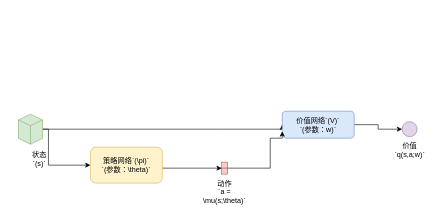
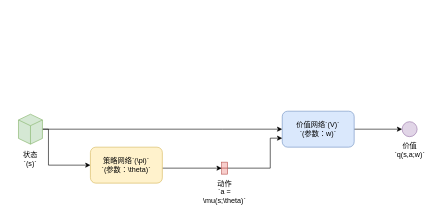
node "价值网络`(V)` `(参数：w)`": size 72x27 -> 72x36
node "状态 `(s)`": moved (39, 159) -> (30, 159)
